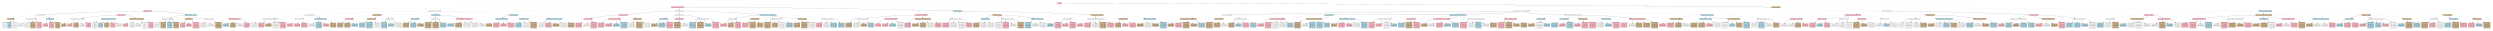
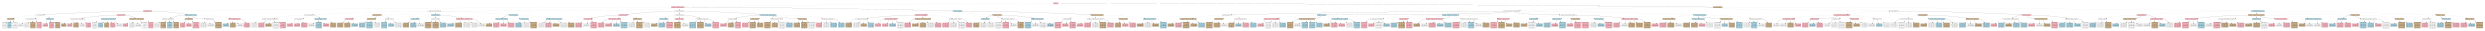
node "187: (187 187)": fillcolor tan -> white
node "527: (527 527)": removed
